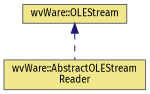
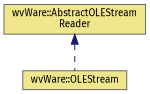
edge "wvWare::AbstractOLEStream Reader" -> "wvWare::OLEStream": reversed
